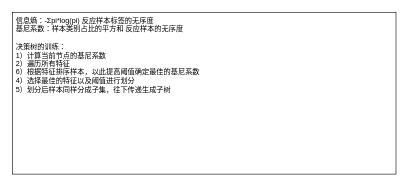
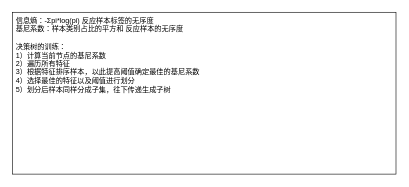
node "信息熵：-Σpi*log(pi) 反应样本标签的无序度 基尼系数：样本类别占比的平方和 反应样本的无序度 决策树的训练： 1）计算当前节点的基尼系数 2）遍历所有特征 6）根据特征排序样本，以此提高阈值确定最佳的基尼系数 4）选择最佳的特征以及阈值进行划分 5）划分后样本同样分成子集，往下传递生成子树": label "信息熵：-Σpi*log(pi) 反应样本标签的无序度 基尼系数：样本类别占比的平方和 反应样本的无序度 决策树的训练： 1）计算当前节点的基尼系数 2）遍历所有特征 6）根据特征排序样本，以此提高阈值确定最佳的基尼系数 4）选择最佳的特征以及阈值进行划分 5）划分后样本同样分成子集，往下传递生成子树" -> "信息熵：-Σpi*log(pi) 反应样本标签的无序度 基尼系数：样本类别占比的平方和 反应样本的无序度 决策树的训练： 1）计算当前节点的基尼系数 2）遍历所有特征 3）根据特征排序样本，以此提高阈值确定最佳的基尼系数 4）选择最佳的特征以及阈值进行划分 5）划分后样本同样分成子集，往下传递生成子树"
